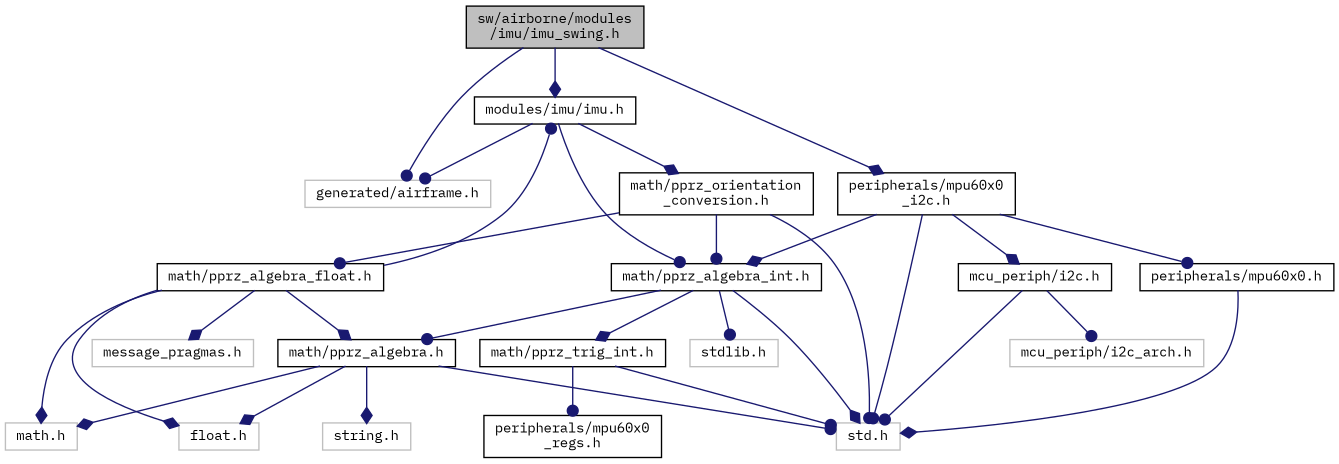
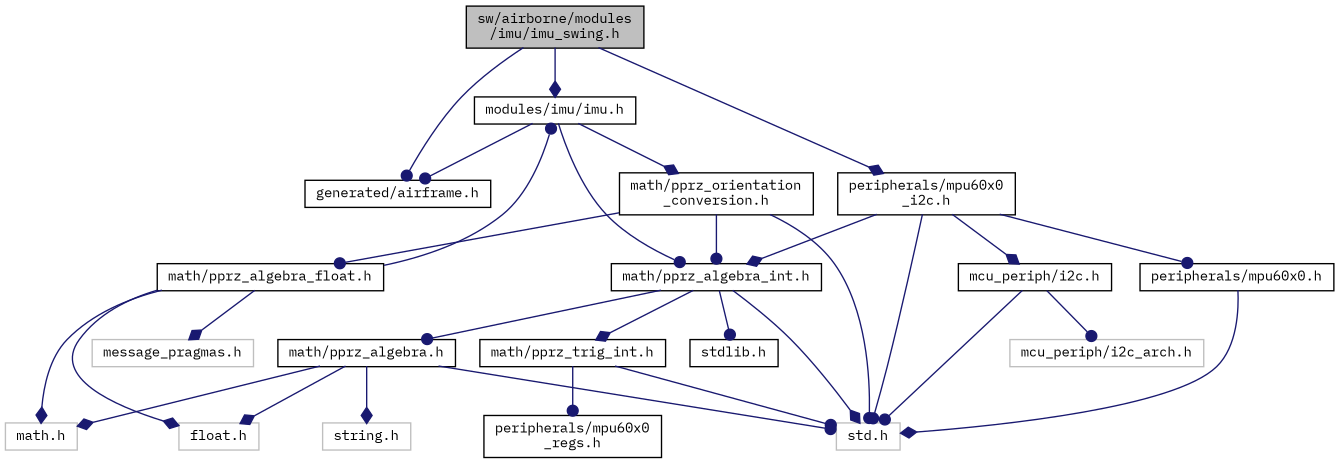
node "generated/airframe.h": color grey75 -> black
edge "math/pprz_algebra_float.h" -> "math/pprz_algebra.h": removed
node "stdlib.h": color grey75 -> black
